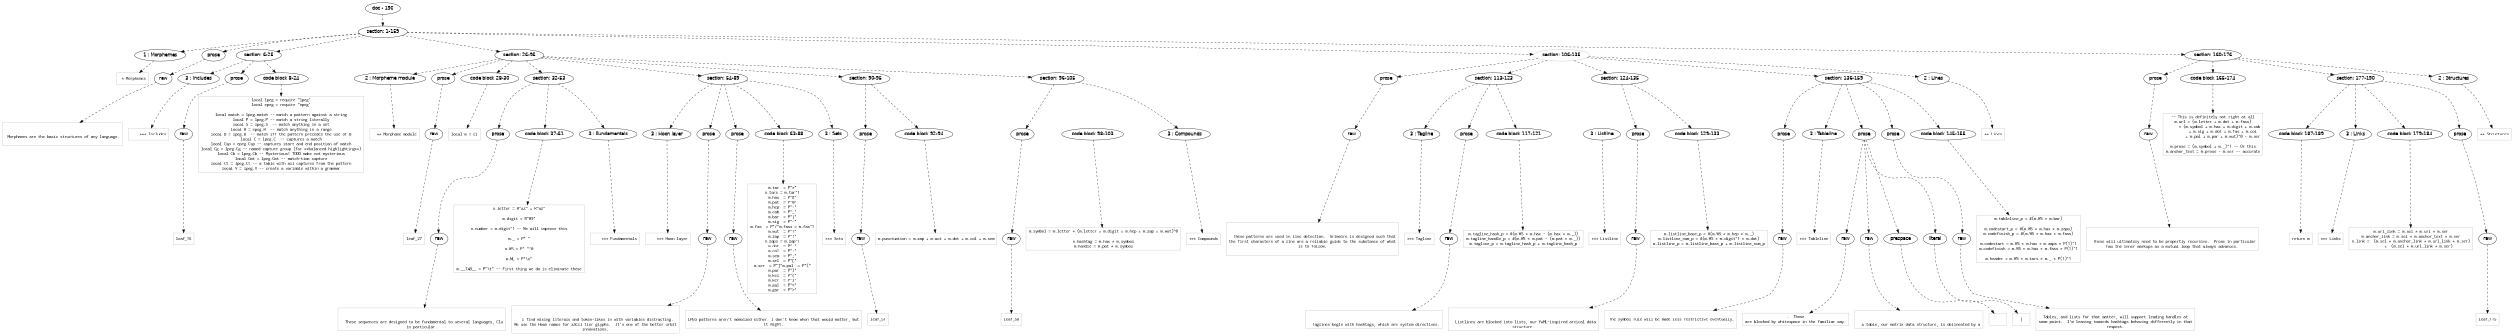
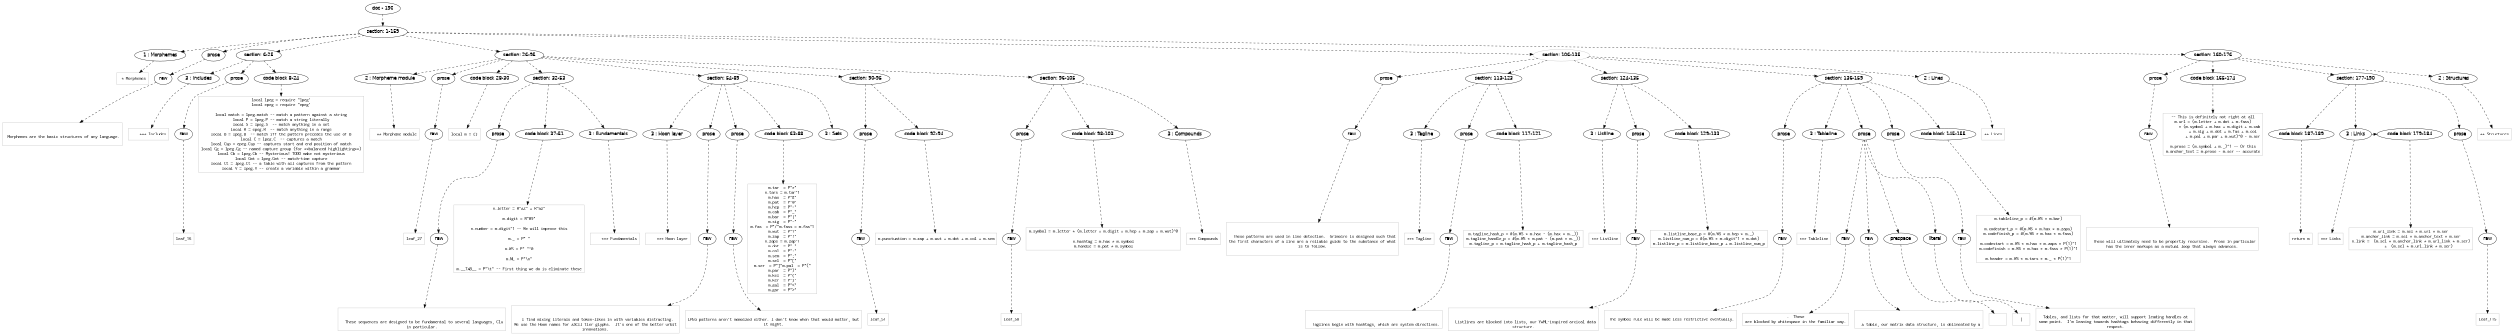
edge "section: 96-105" -> "code block 98-103": added
edge "section: 124-135" -> "3 : Listline": added
edge "section: 177-190" -> "code block 179-184": now "3 : Links" -> "code block 179-184"
node "*** Sets": removed
